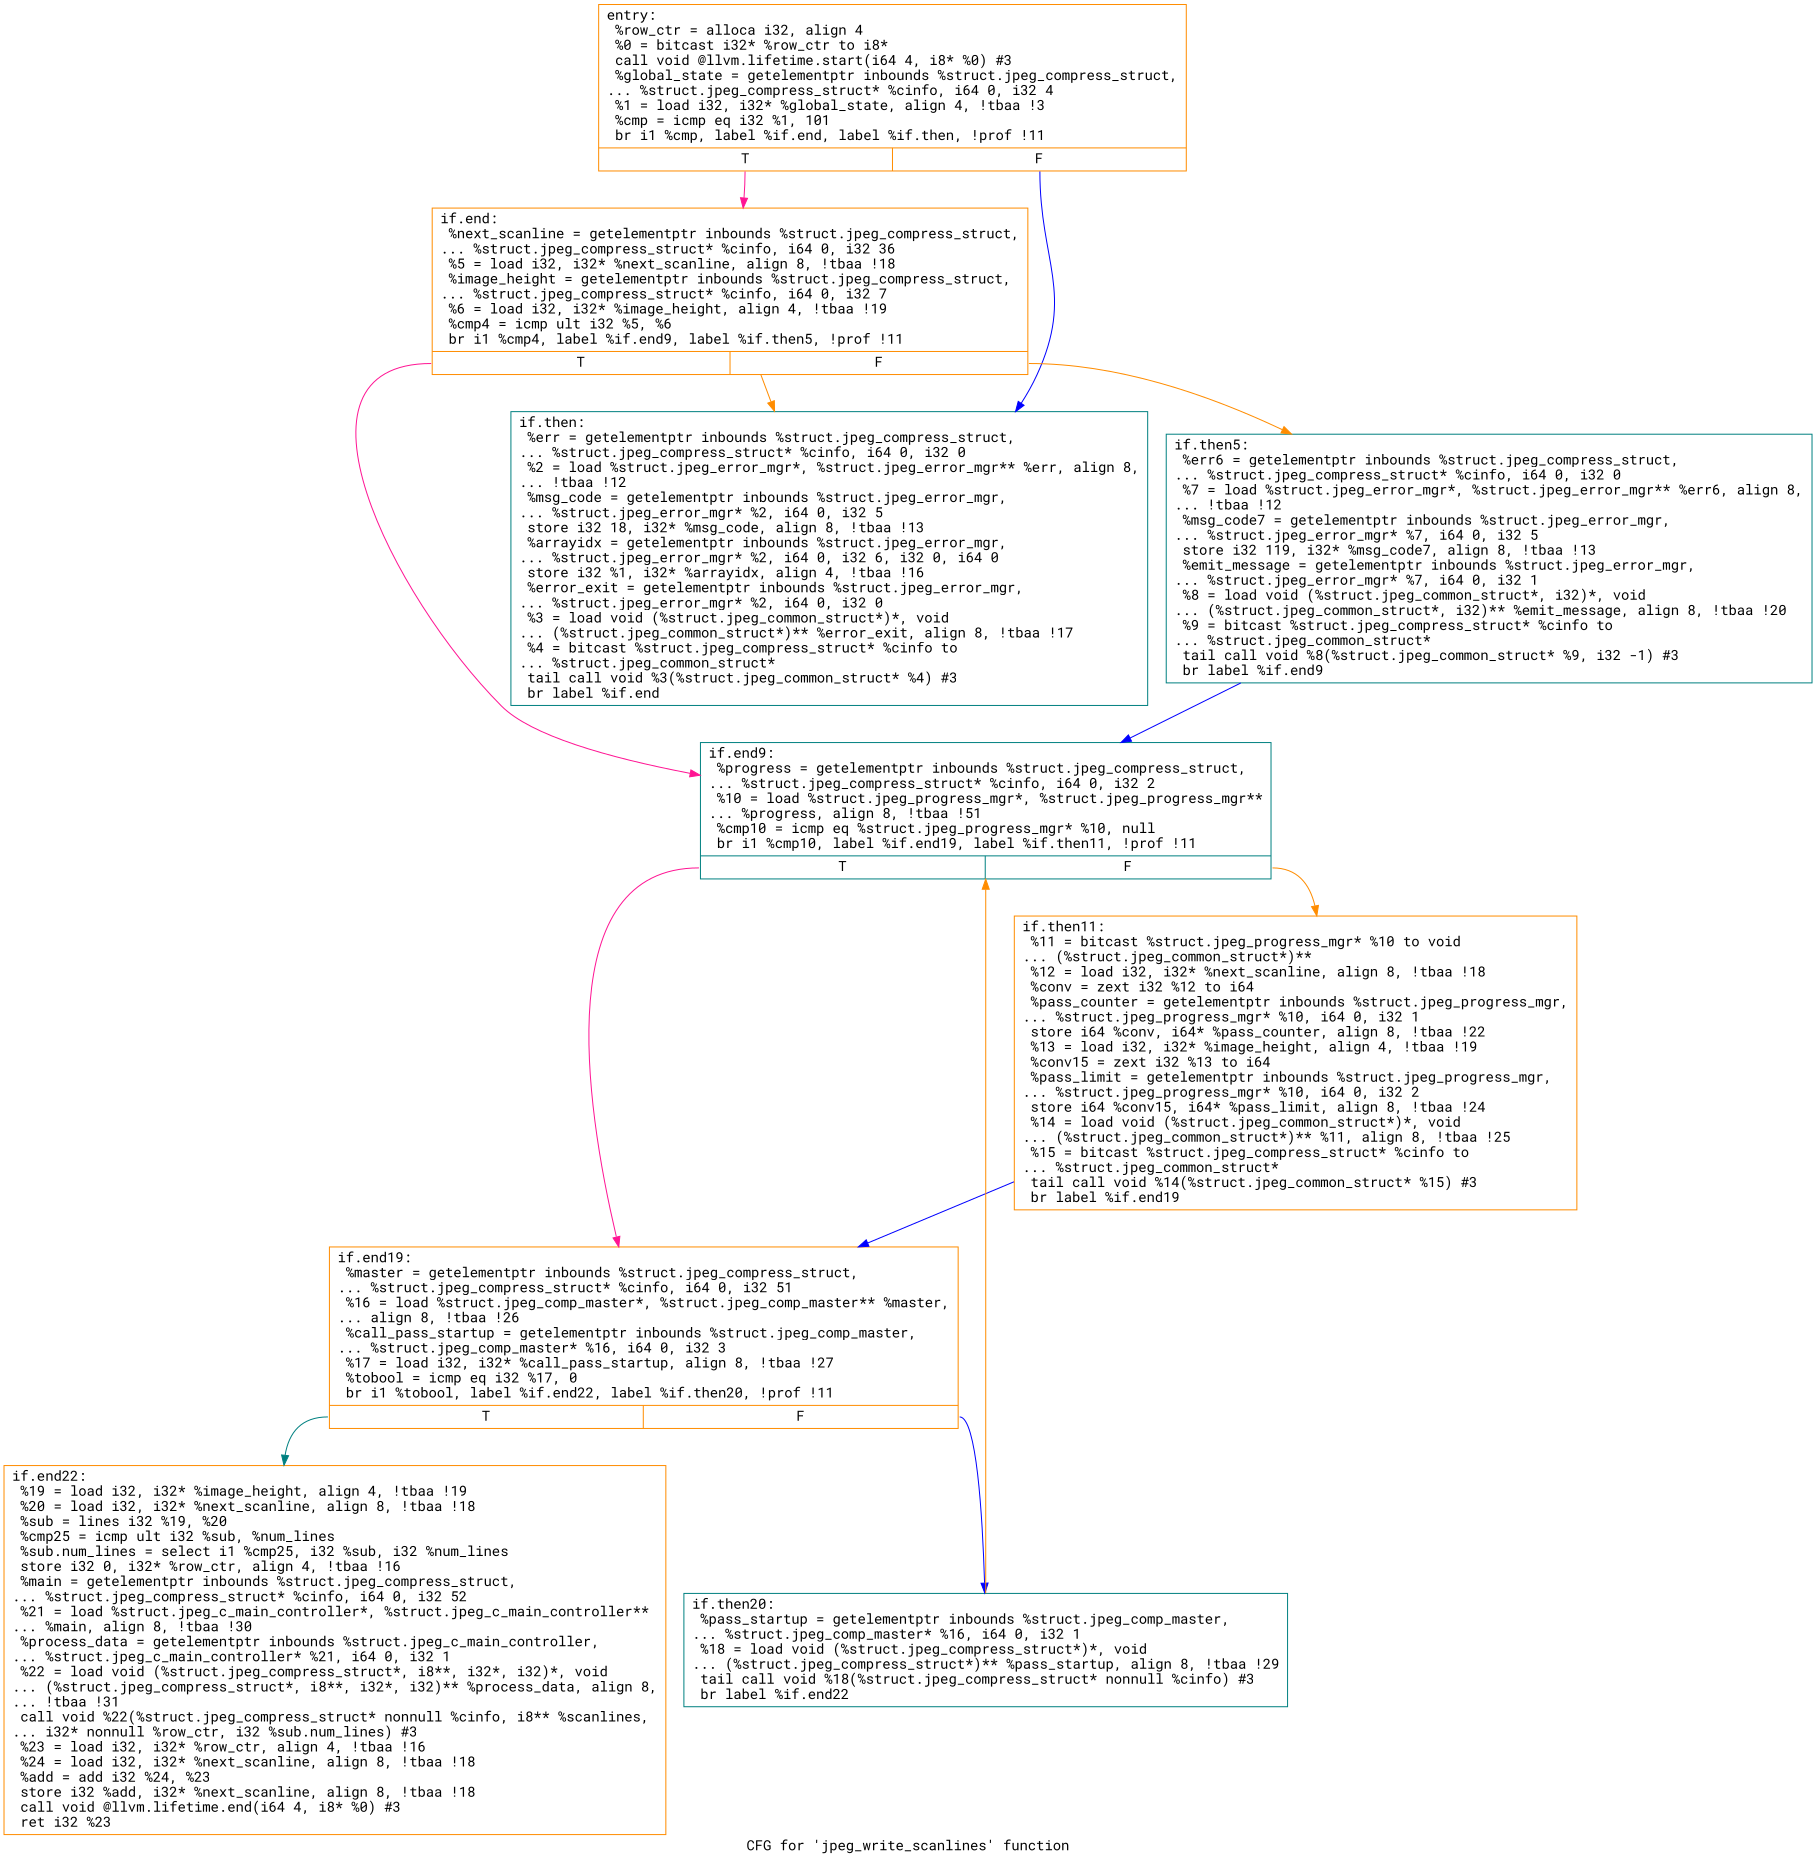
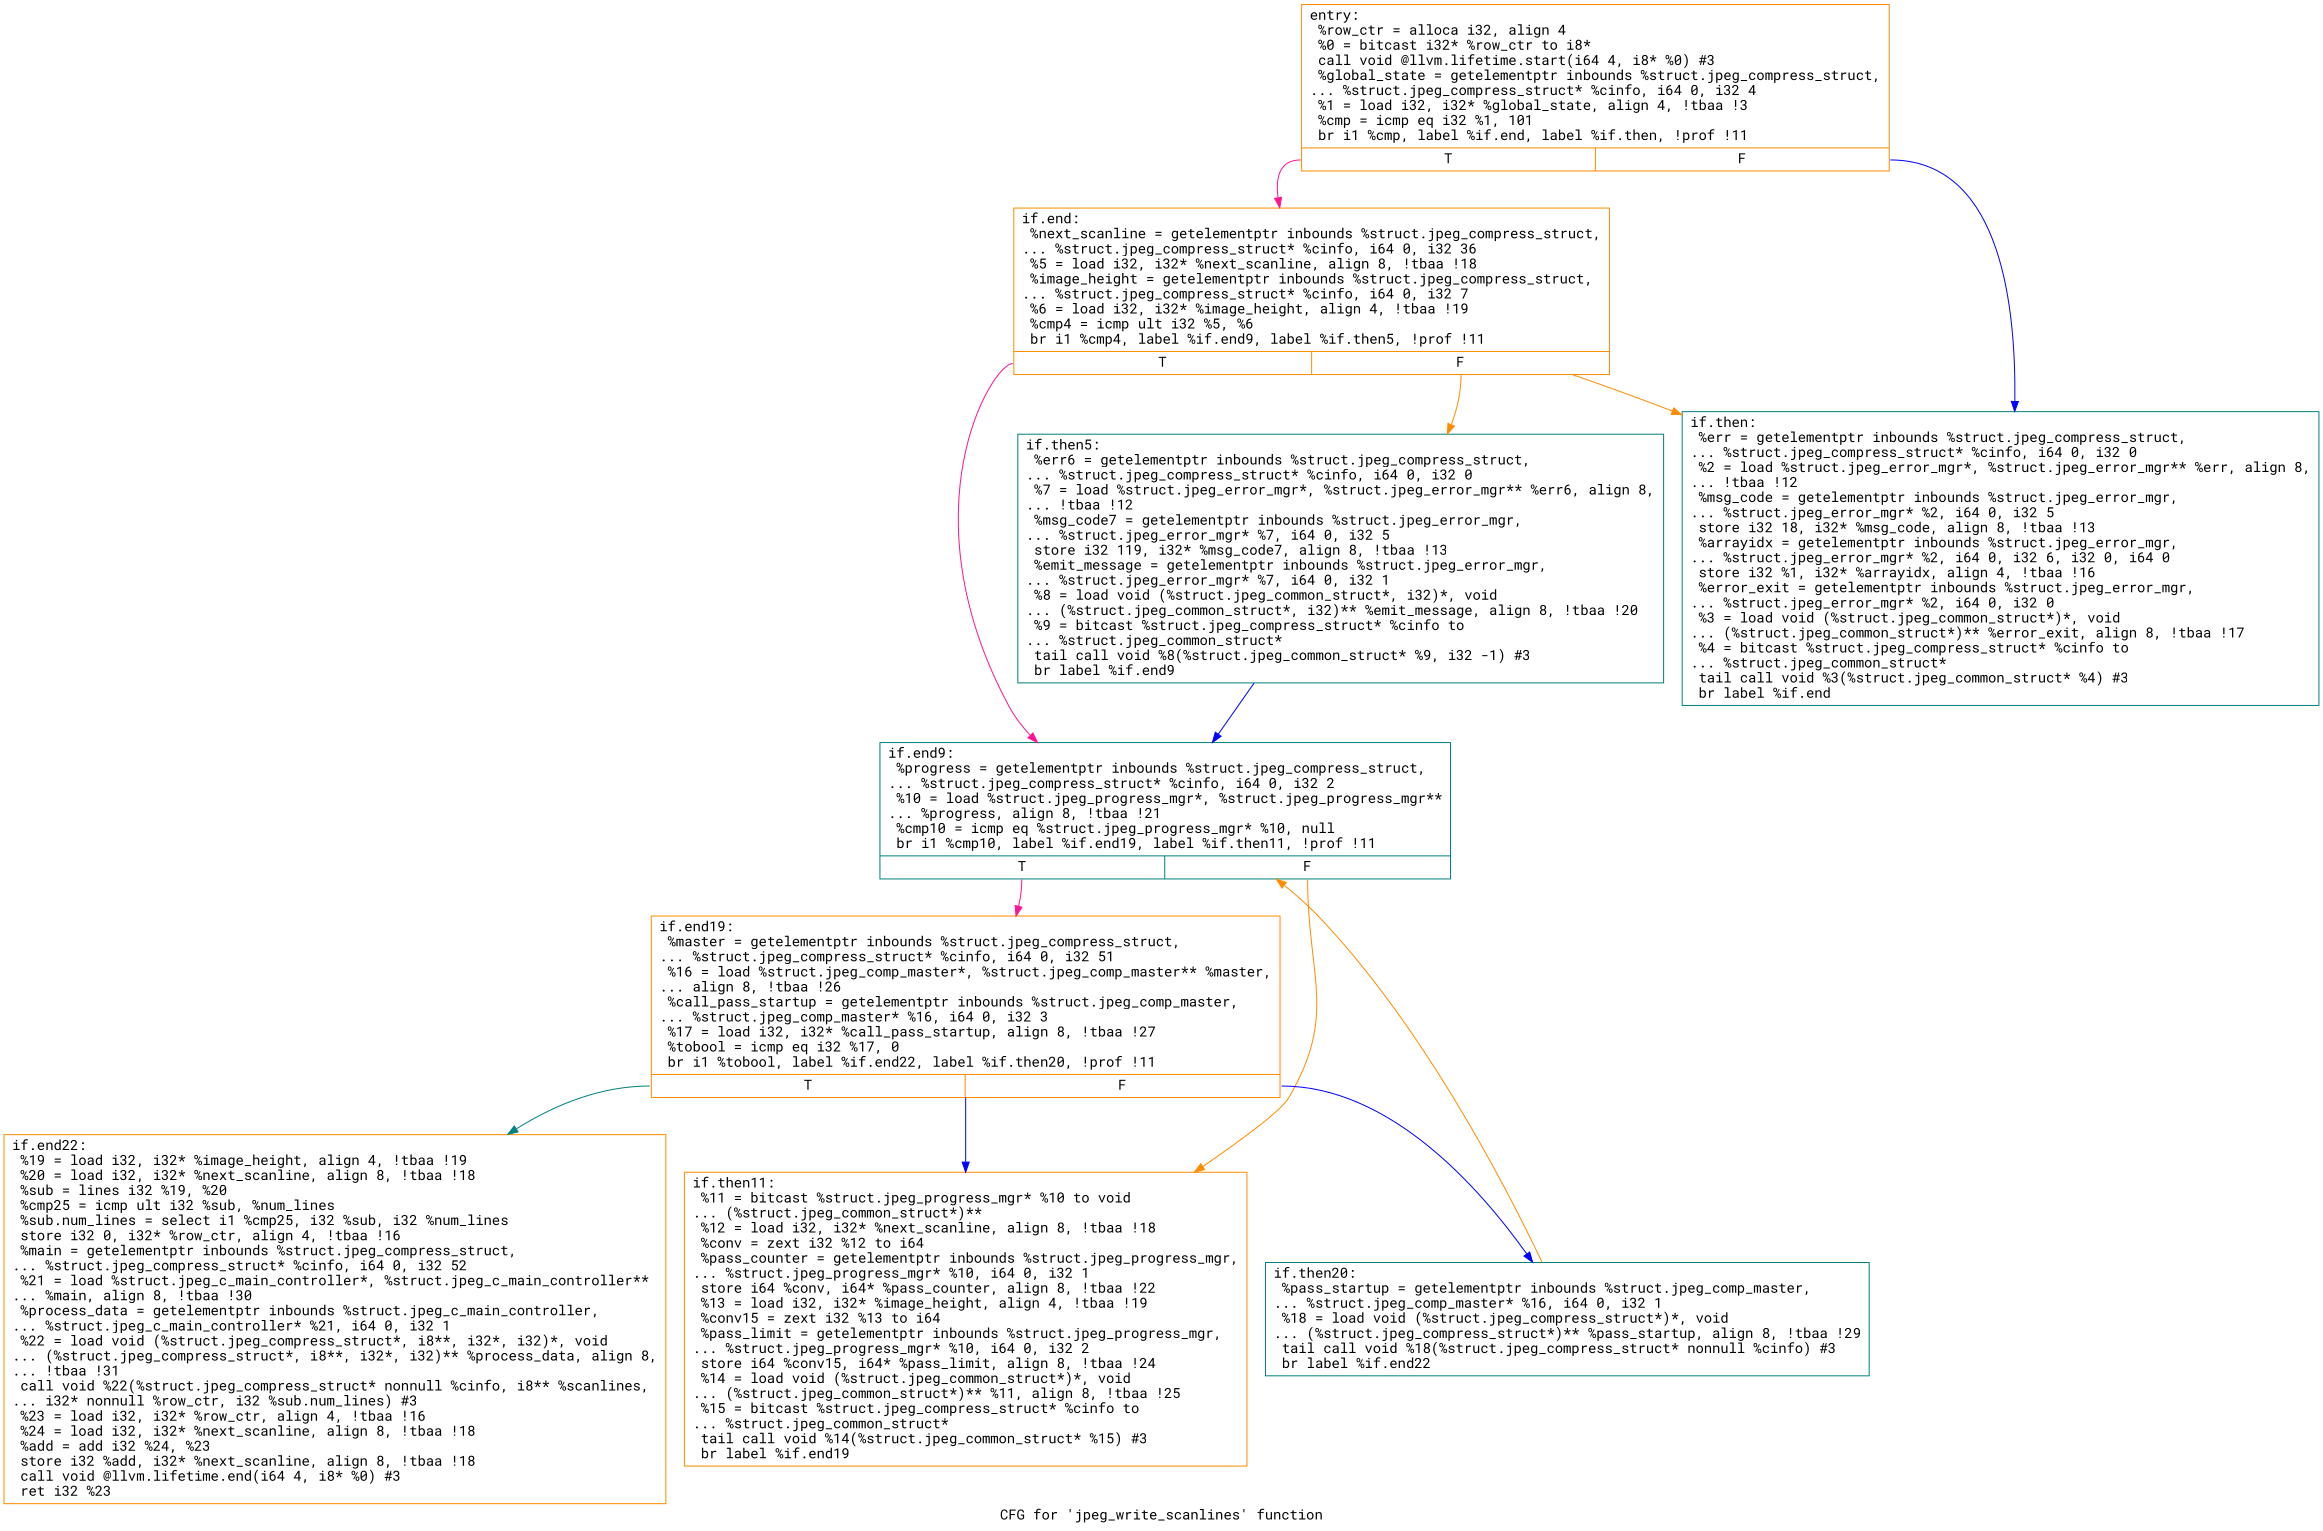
node "if.end9:": text "... %progress, align 8, !tbaa !51" -> "... %progress, align 8, !tbaa !21"
edge "if.then11:" -> "if.end19:": reversed
